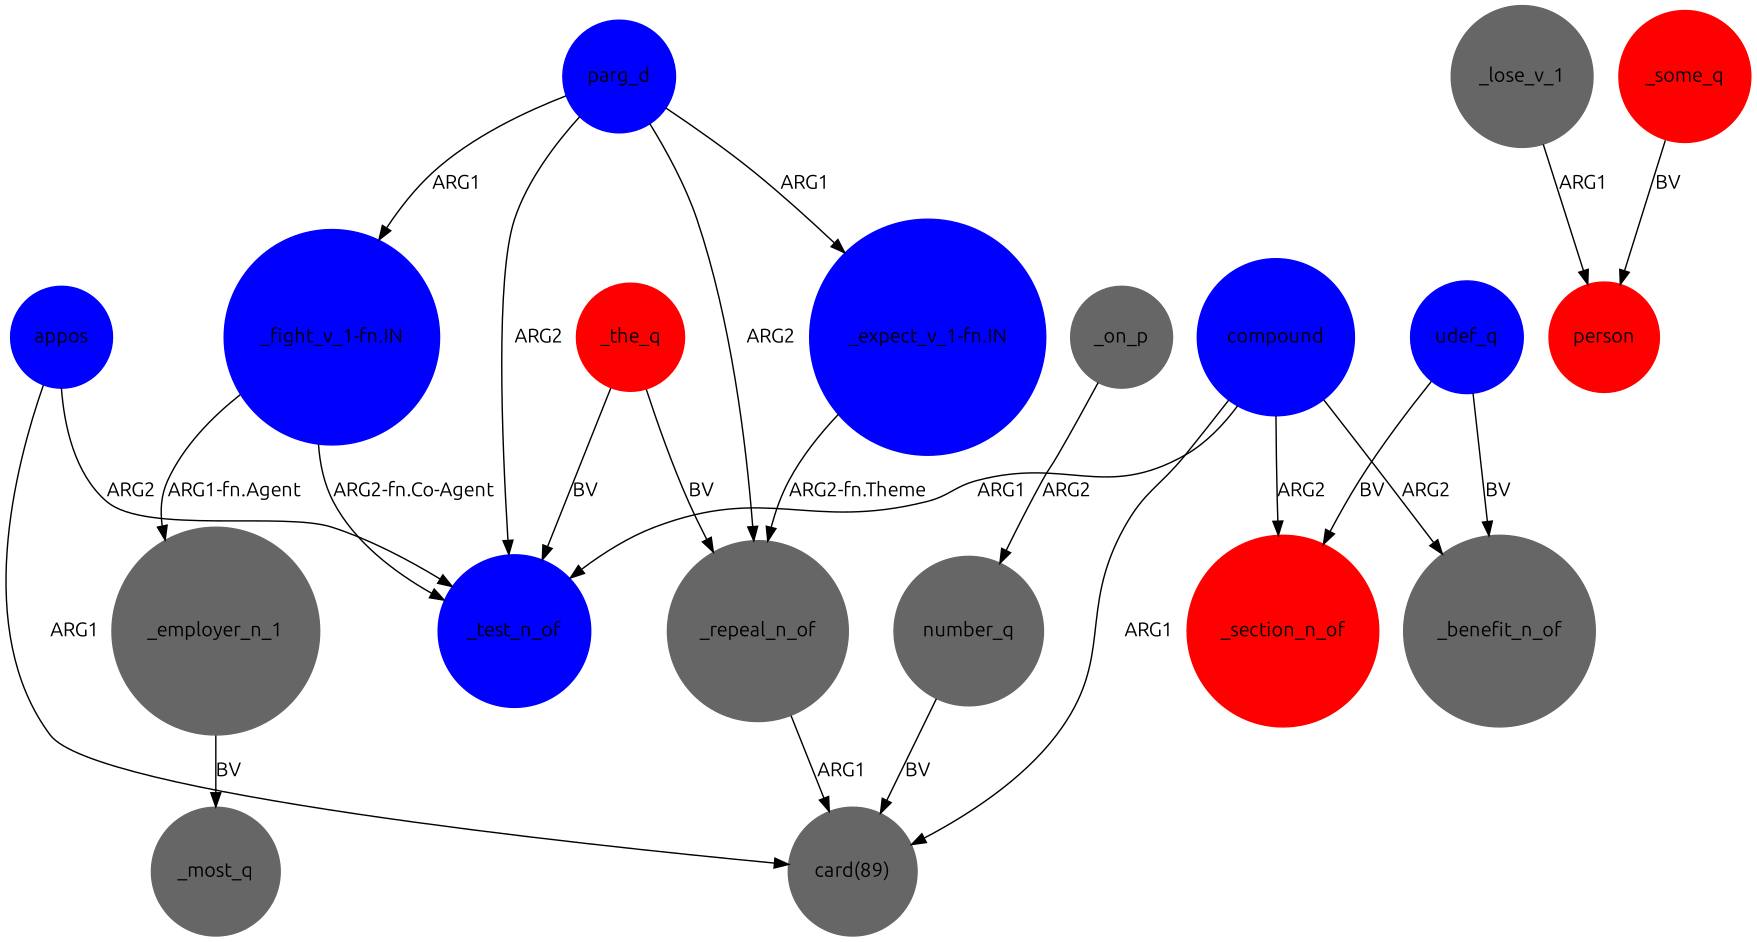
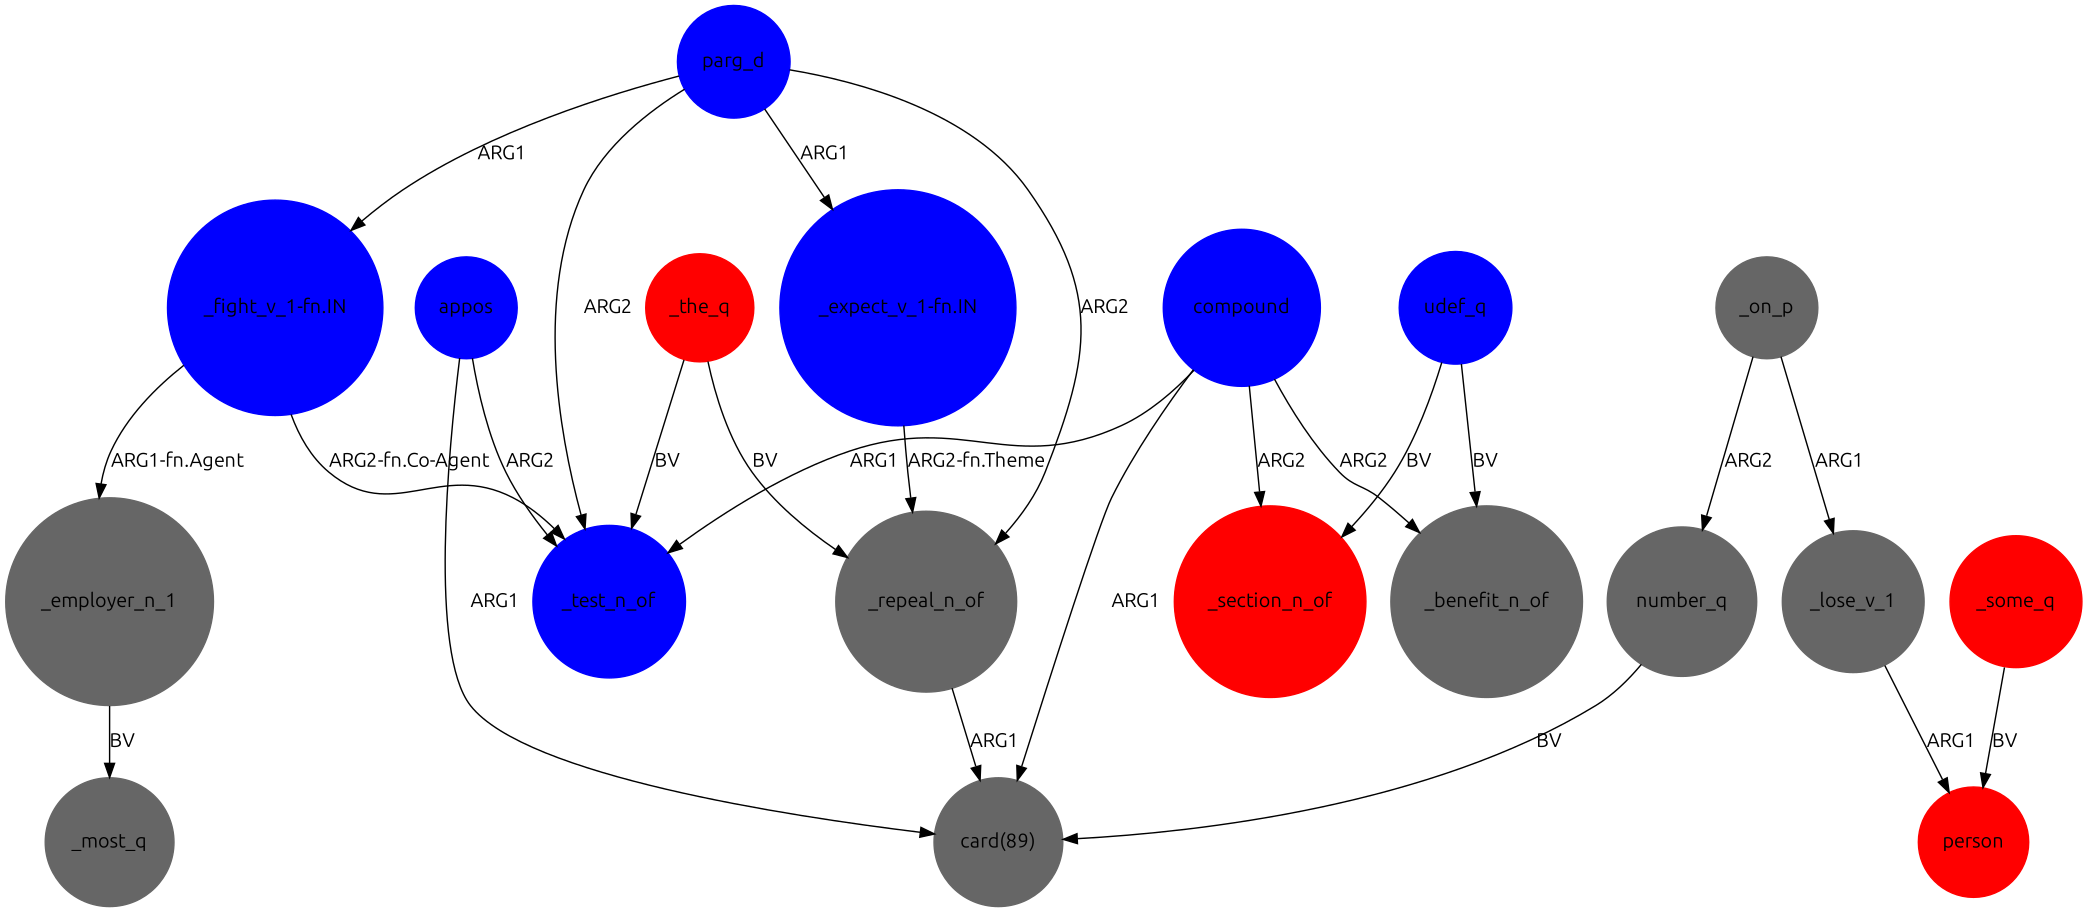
edge "_on_p" -> "_lose_v_1": added, label "ARG1"
